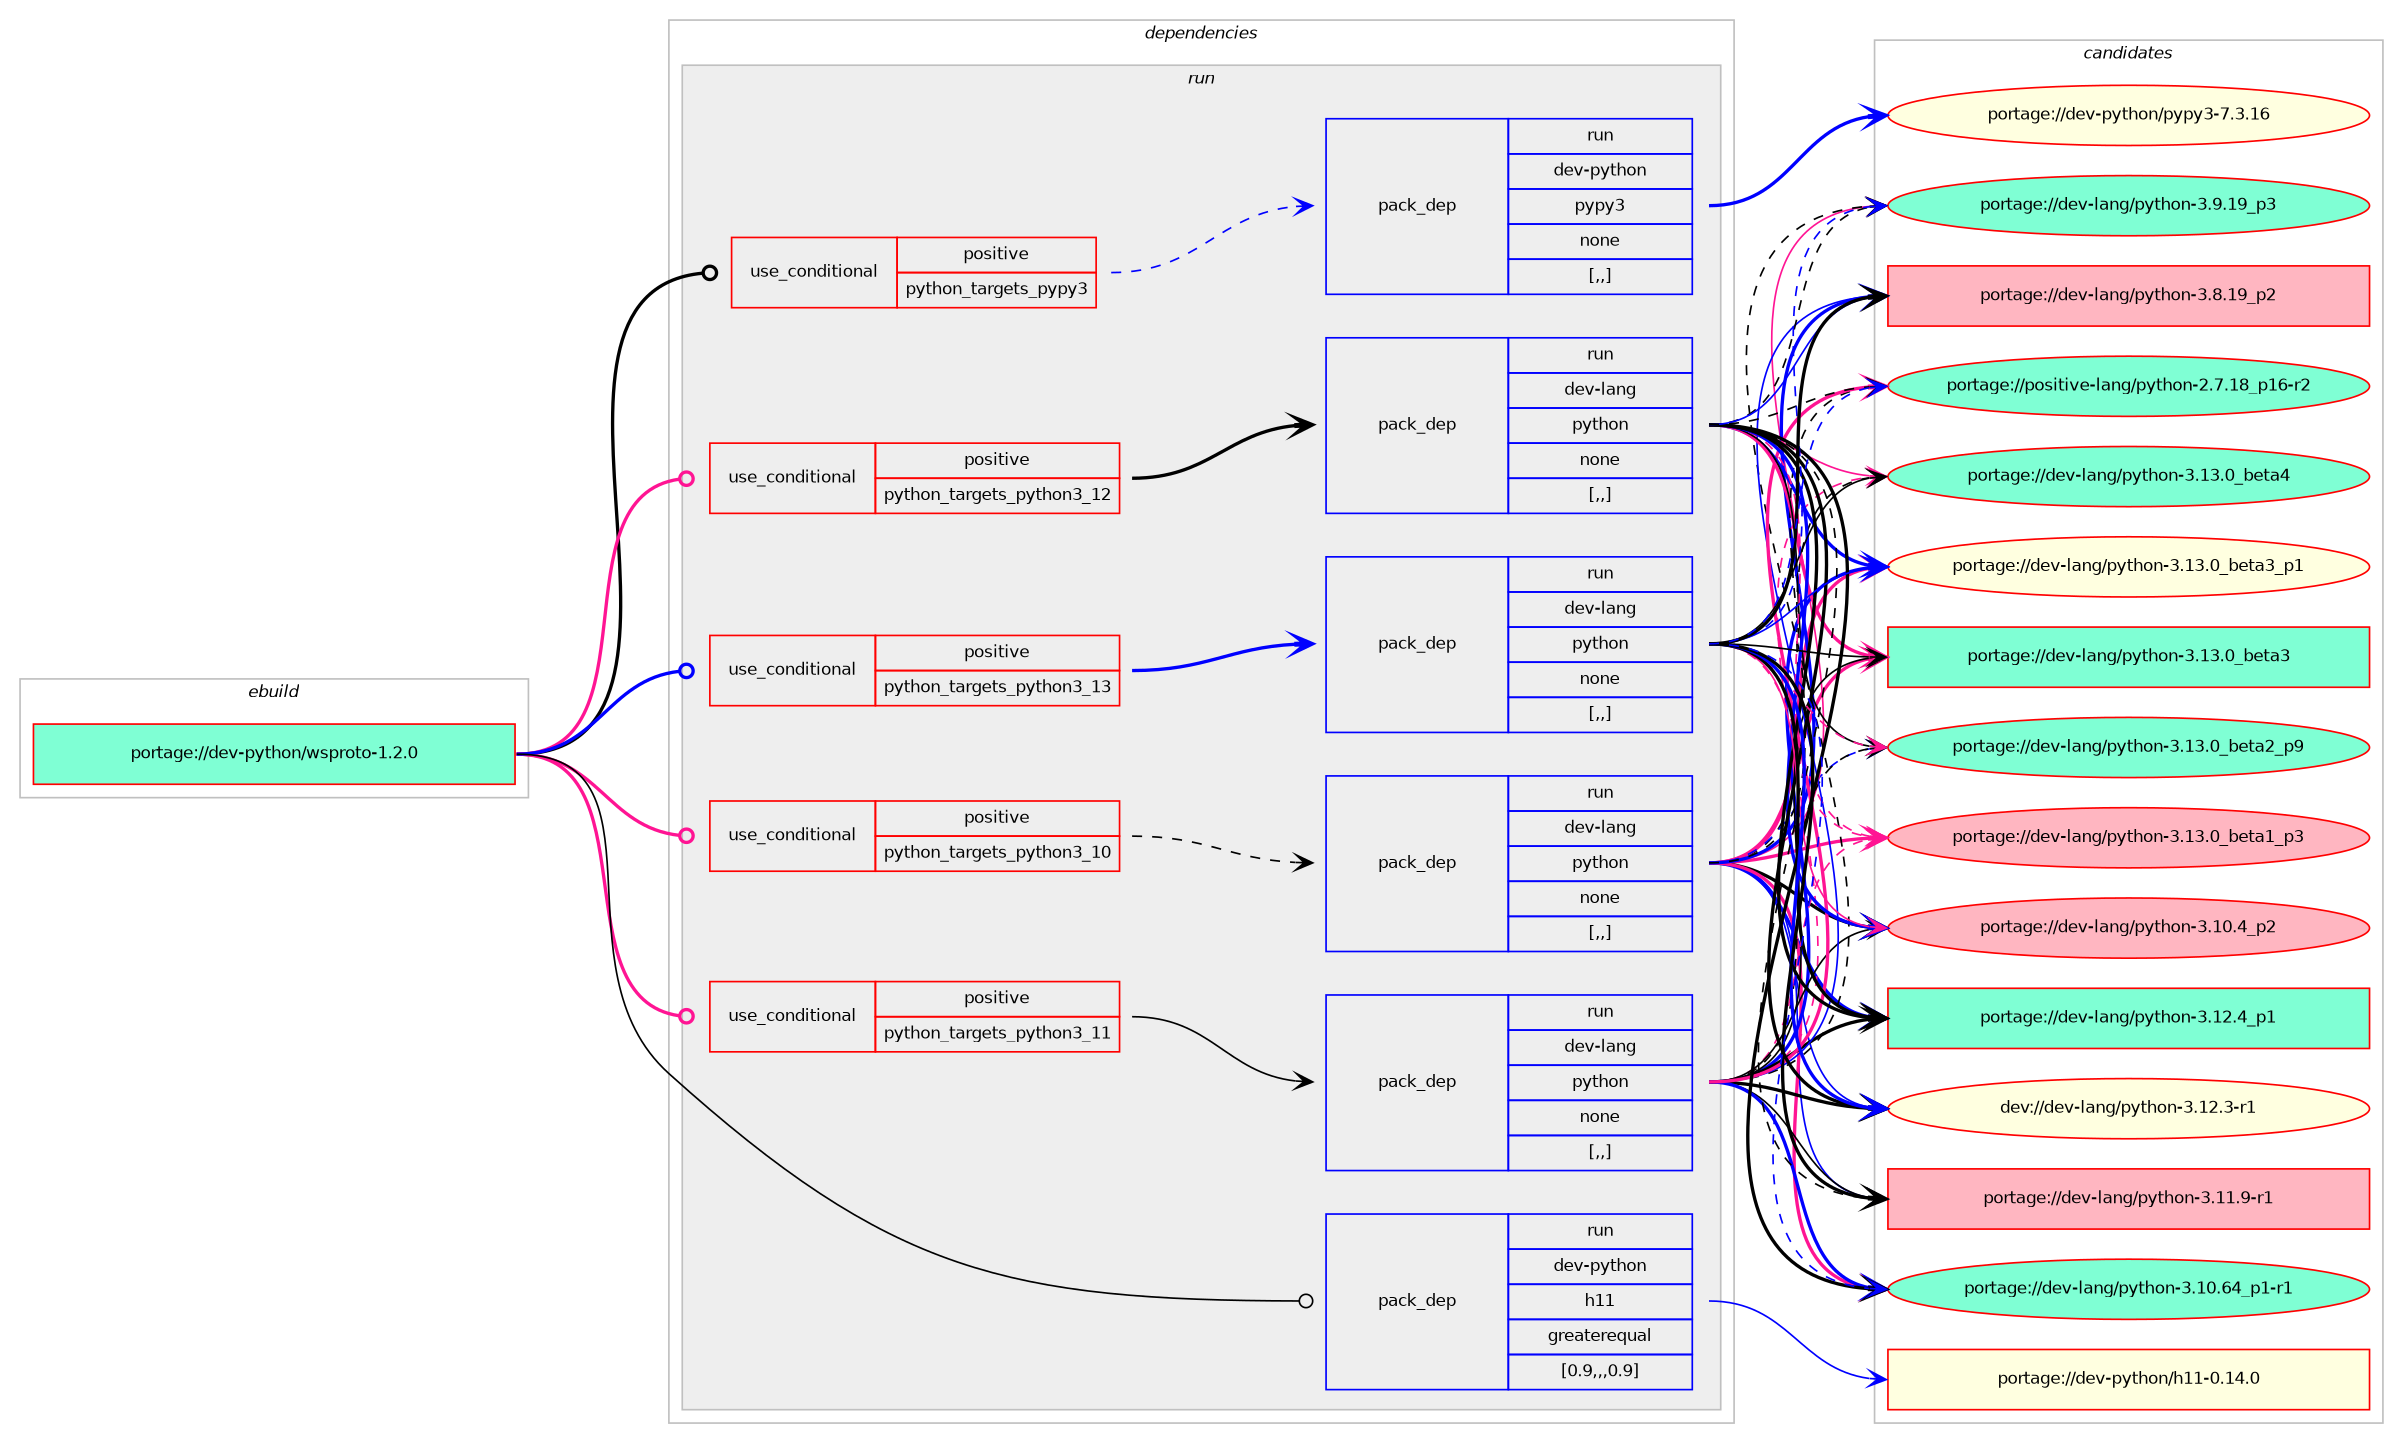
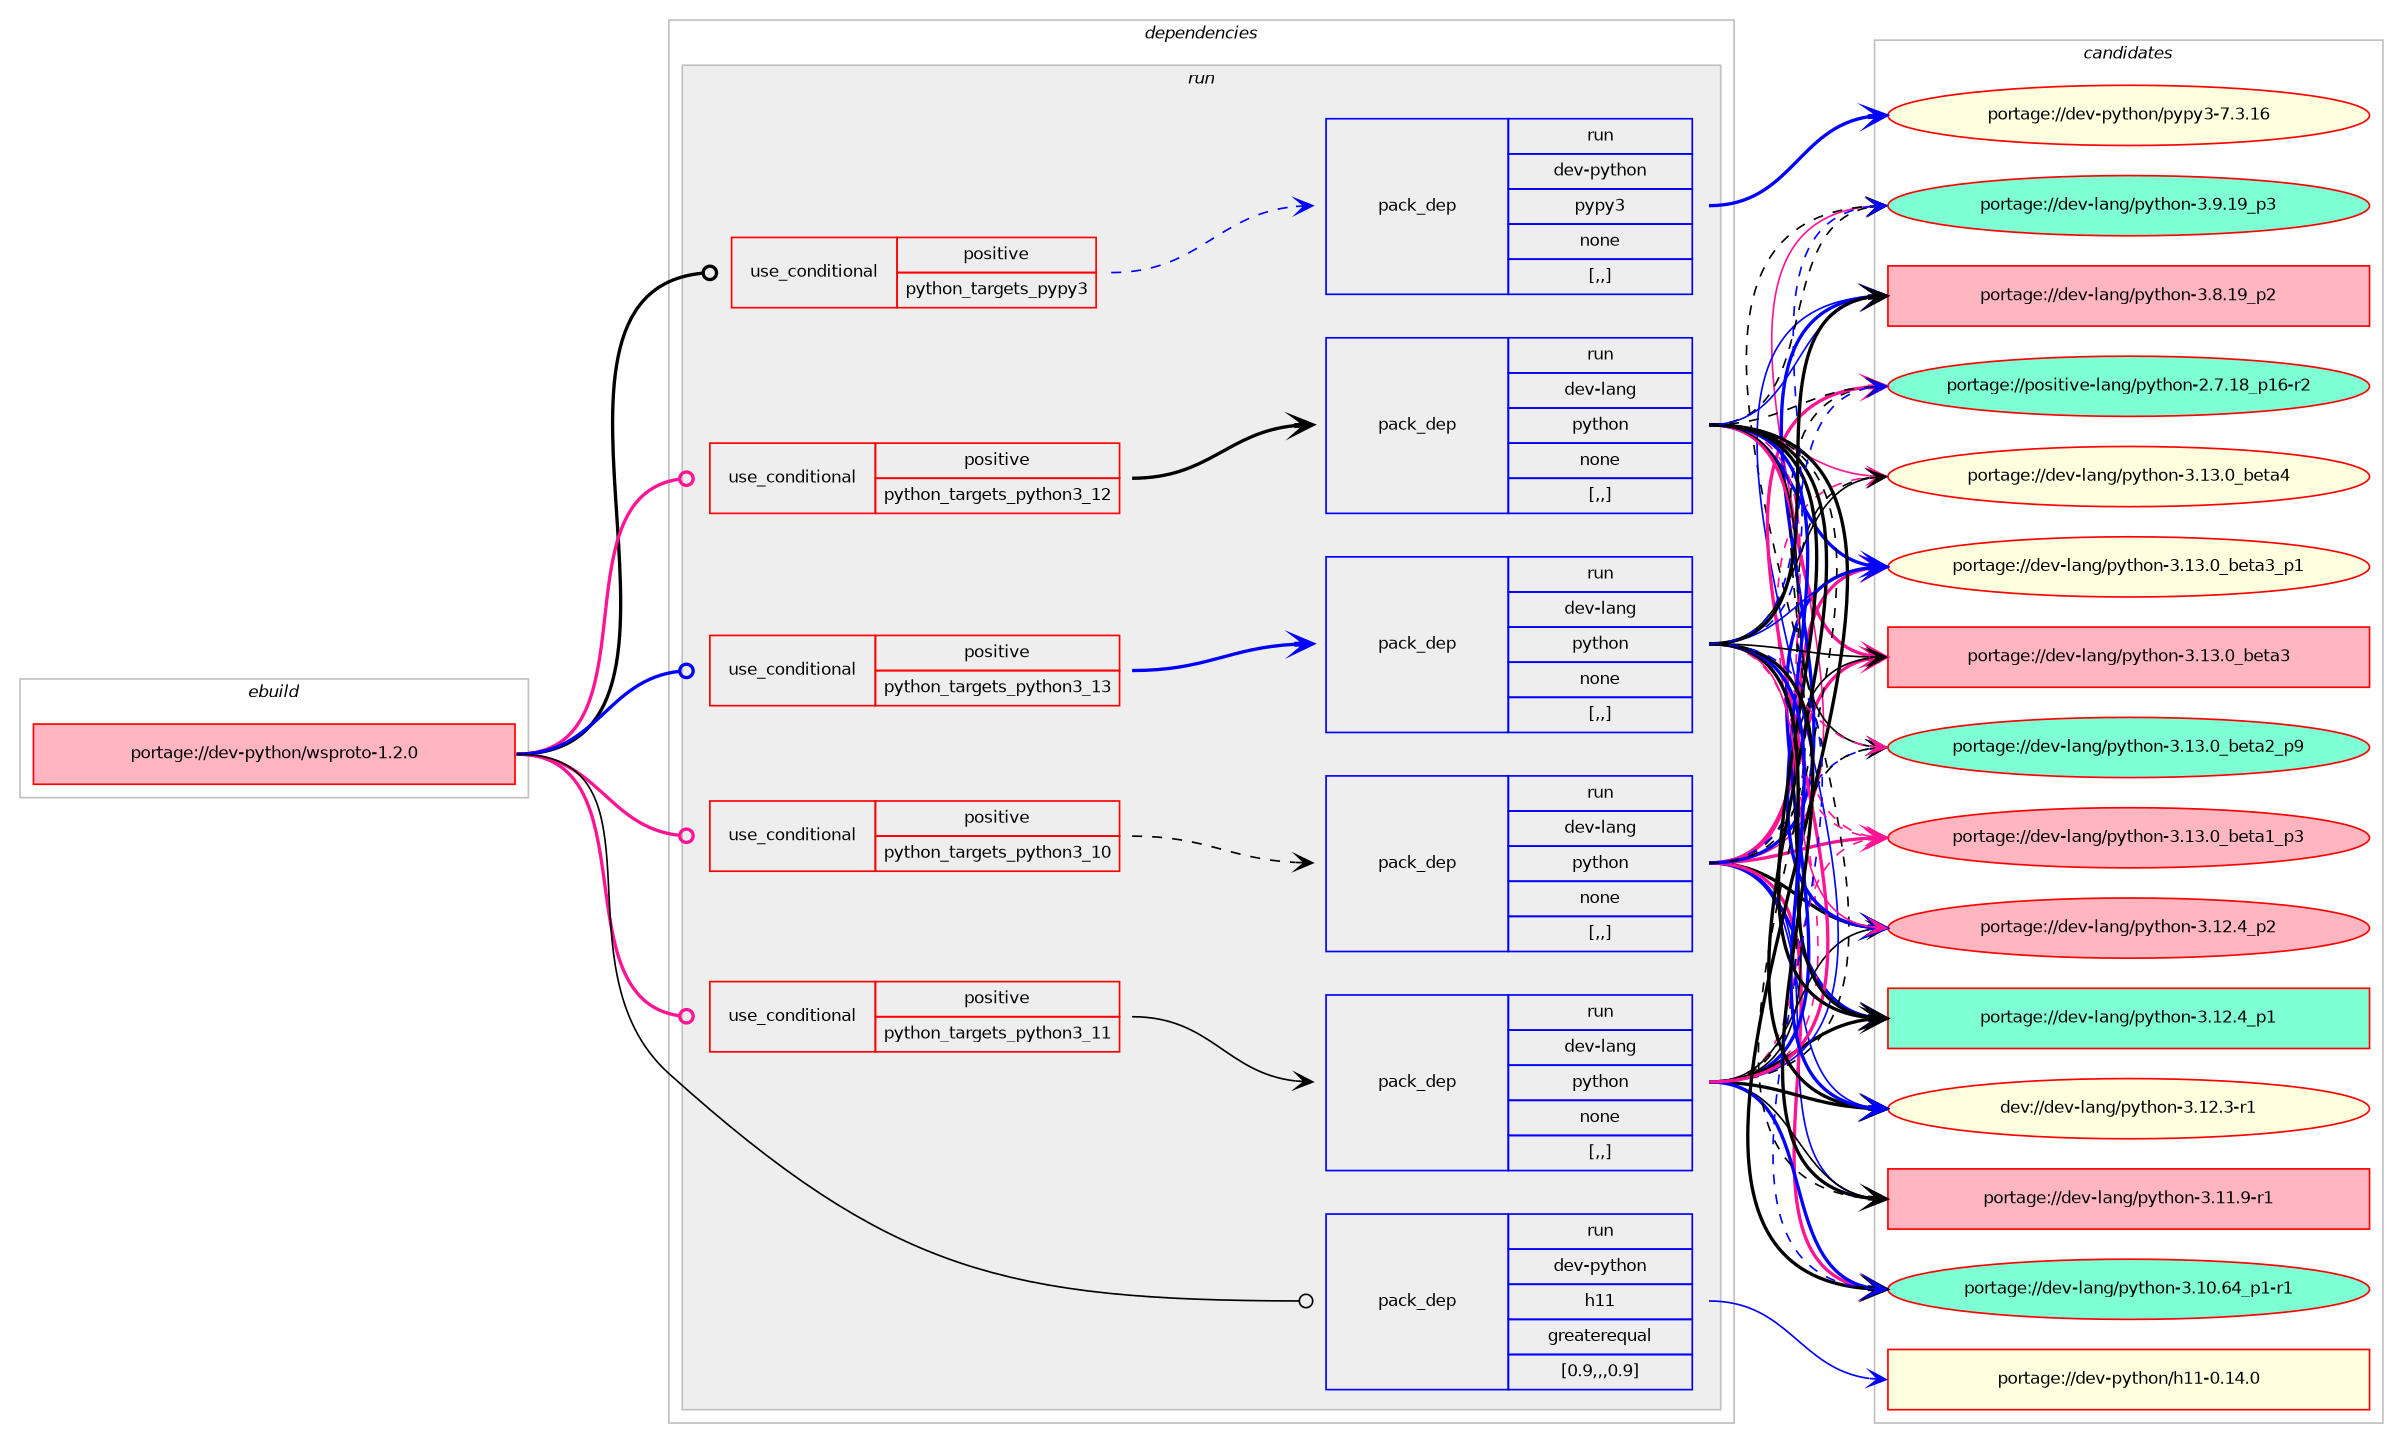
node "portage://dev-lang/python-3.13.0_beta4": fillcolor aquamarine -> lightyellow
node "portage://dev-lang/python-3.13.0_beta3": fillcolor aquamarine -> lightpink
node "portage://dev-python/wsproto-1.2.0": fillcolor aquamarine -> lightpink
node "portage://dev-lang/python-3.10.4_p2": label "portage://dev-lang/python-3.10.4_p2" -> "portage://dev-lang/python-3.12.4_p2"
